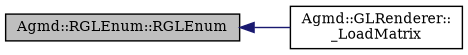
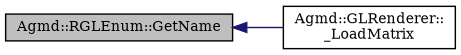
node "Agmd::RGLEnum::RGLEnum": label "Agmd::RGLEnum::RGLEnum" -> "Agmd::RGLEnum::GetName"
